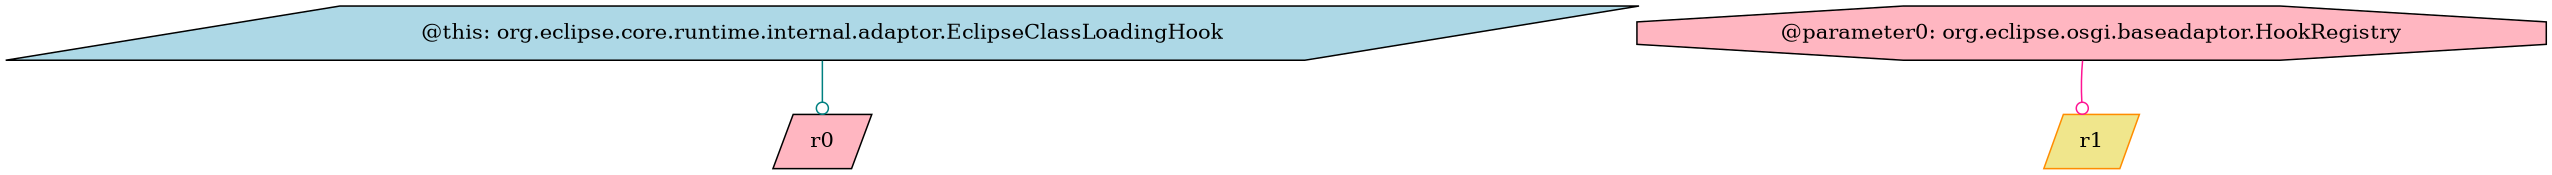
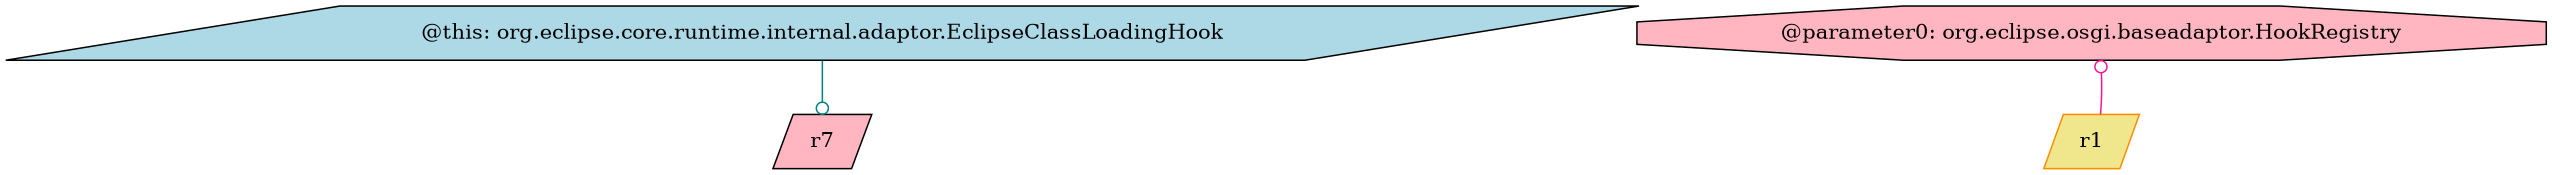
edge "@parameter0: org.eclipse.osgi.baseadaptor.HookRegistry" -> "r1": reversed
node "r0": label "r0" -> "r7"
